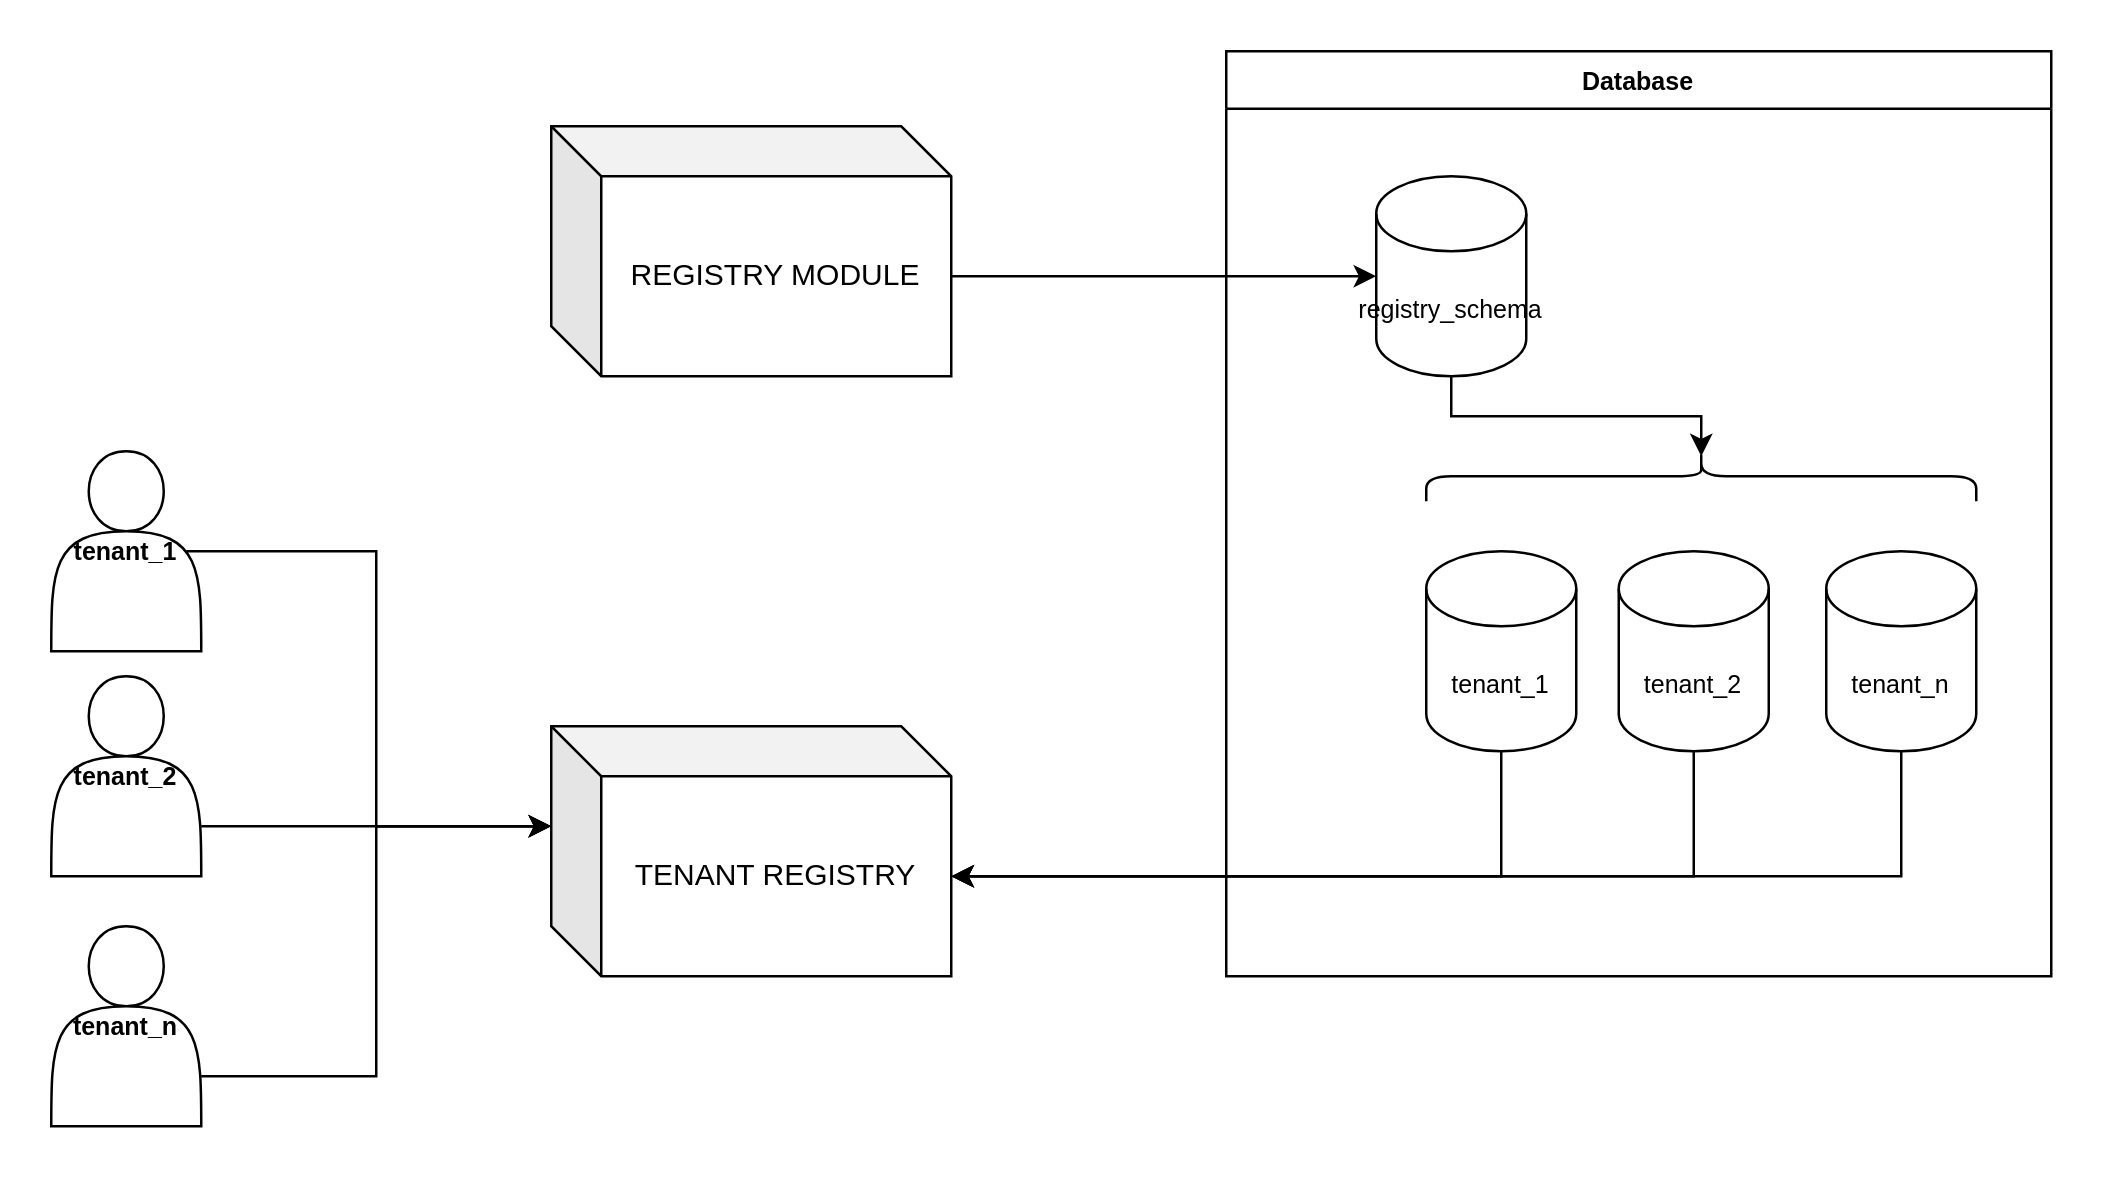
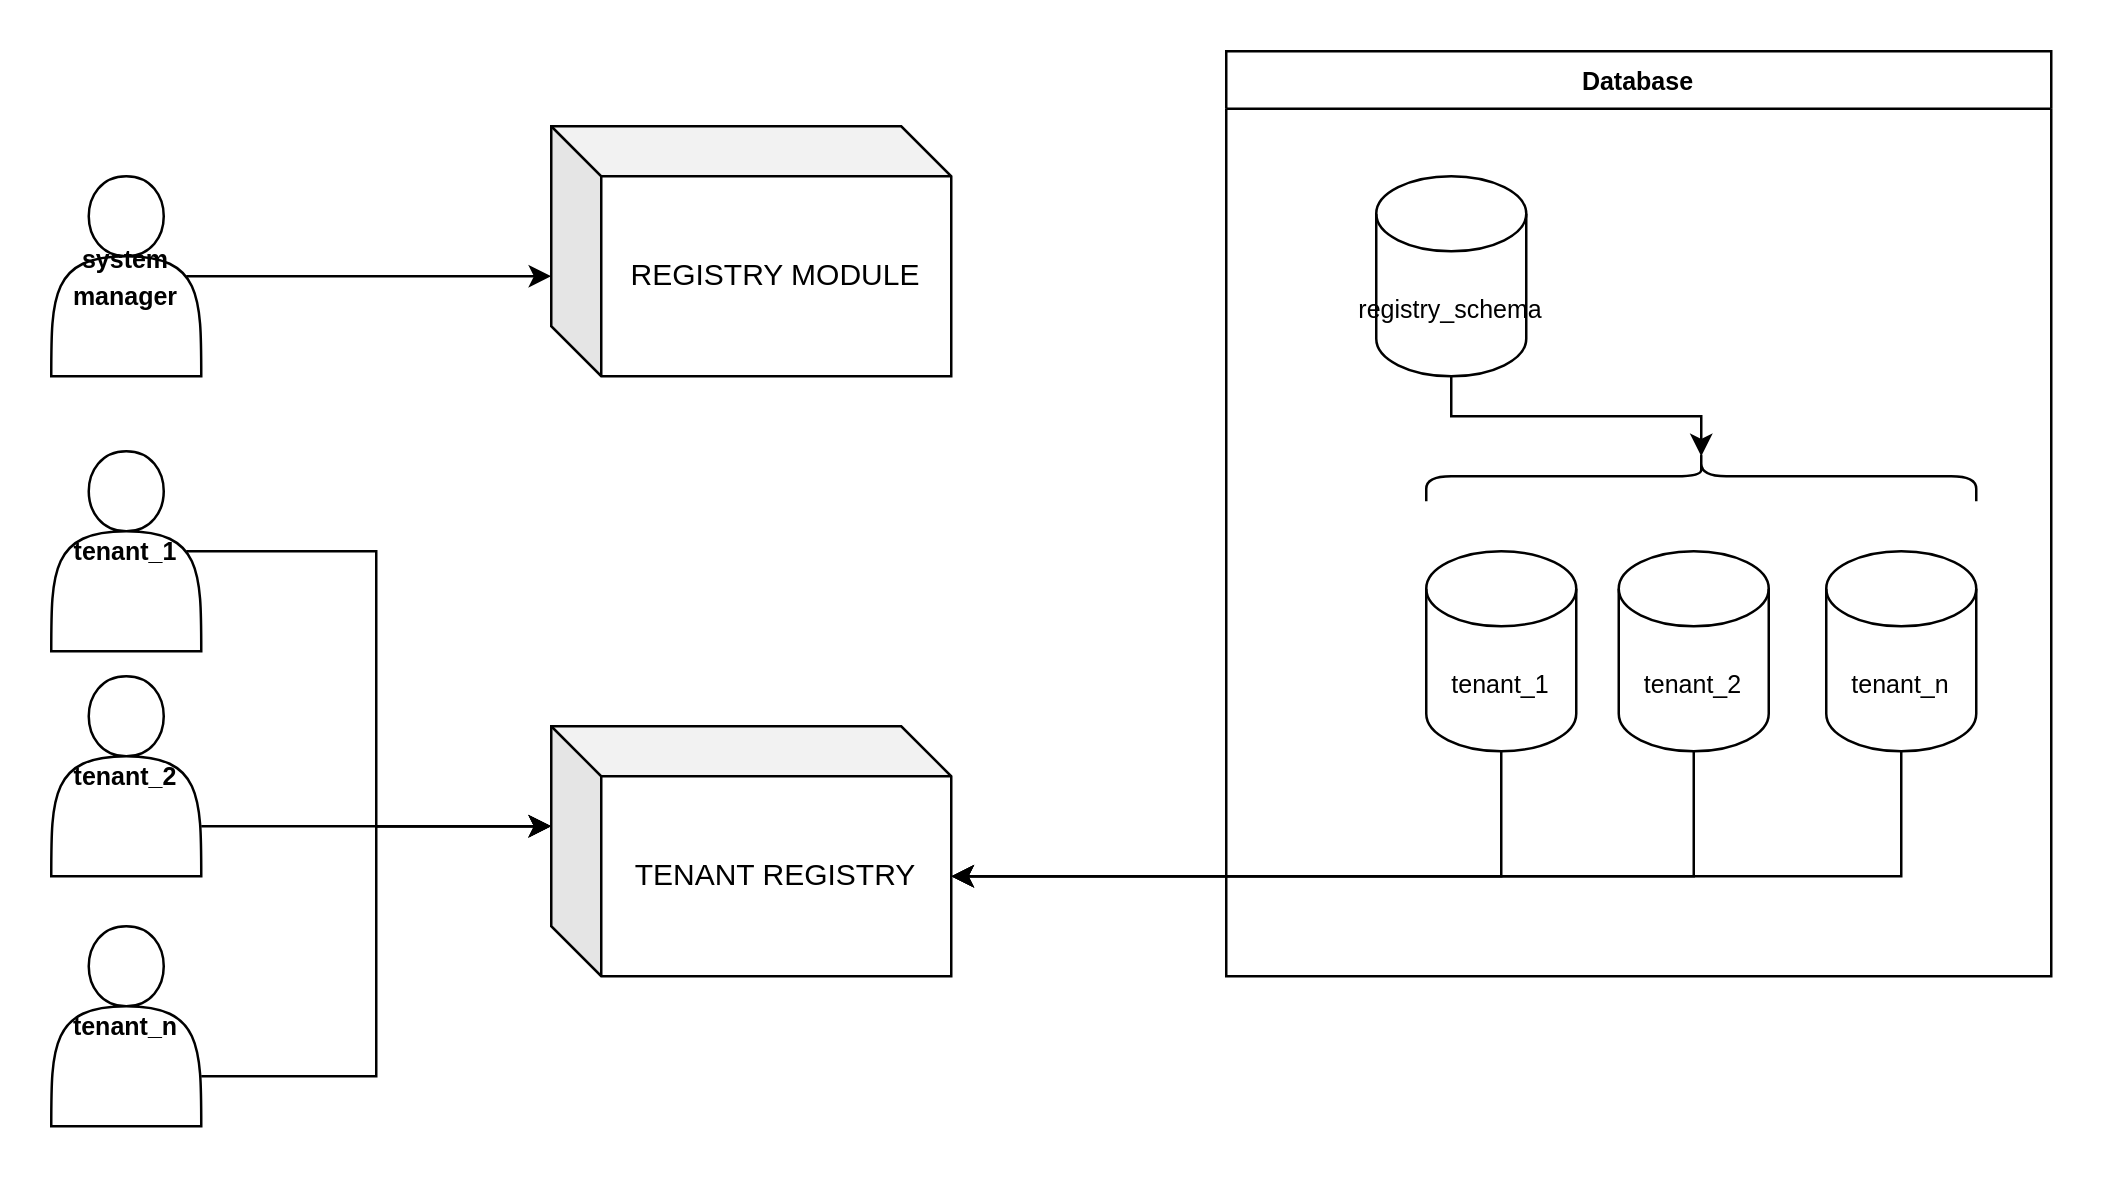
node "system manager": added
edge "system manager" -> "REGISTRY MODULE": added
edge "REGISTRY MODULE" -> "registry_schema": removed
